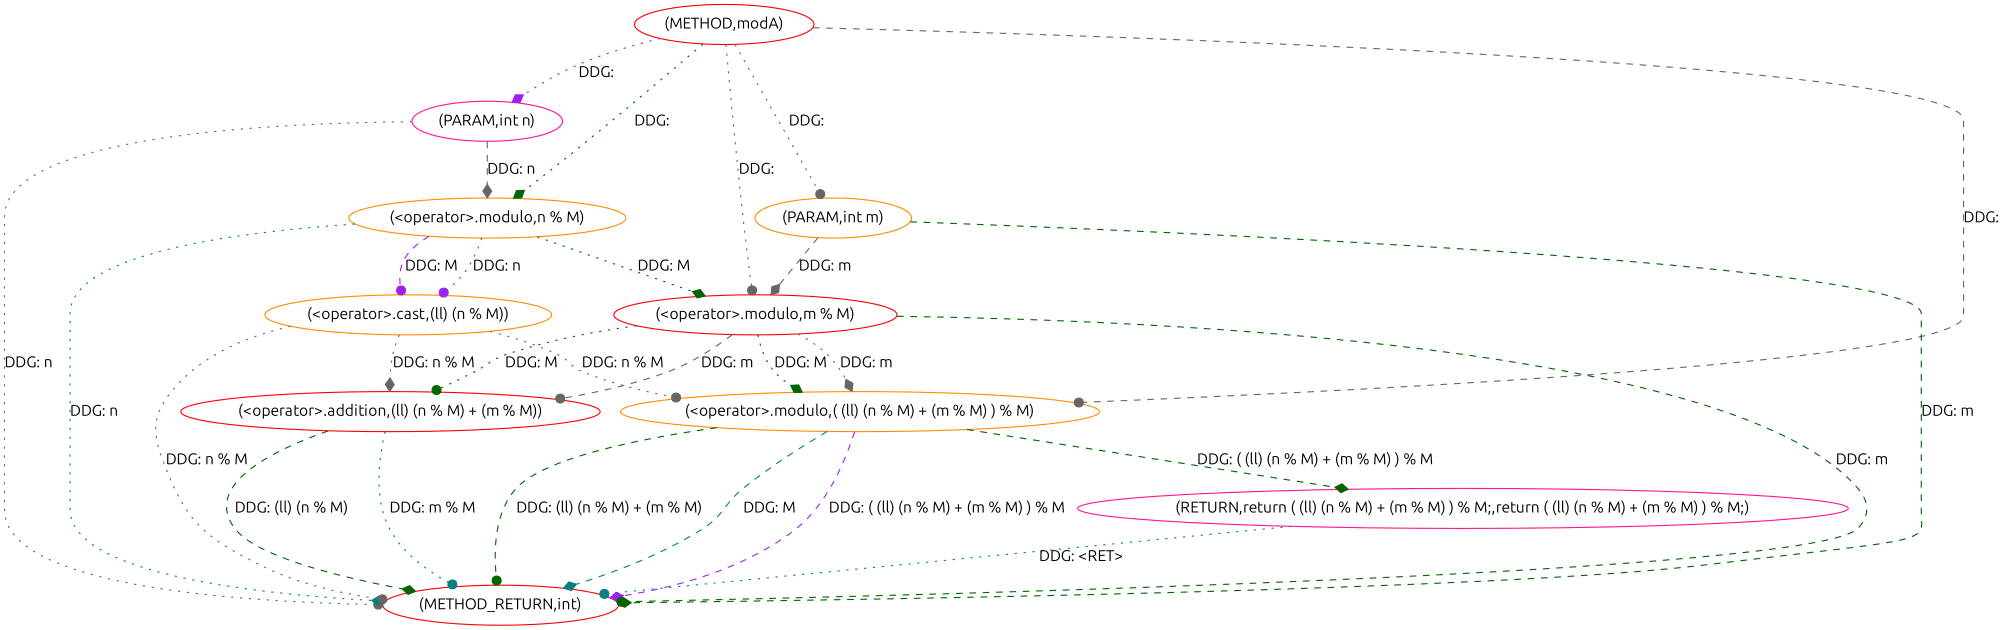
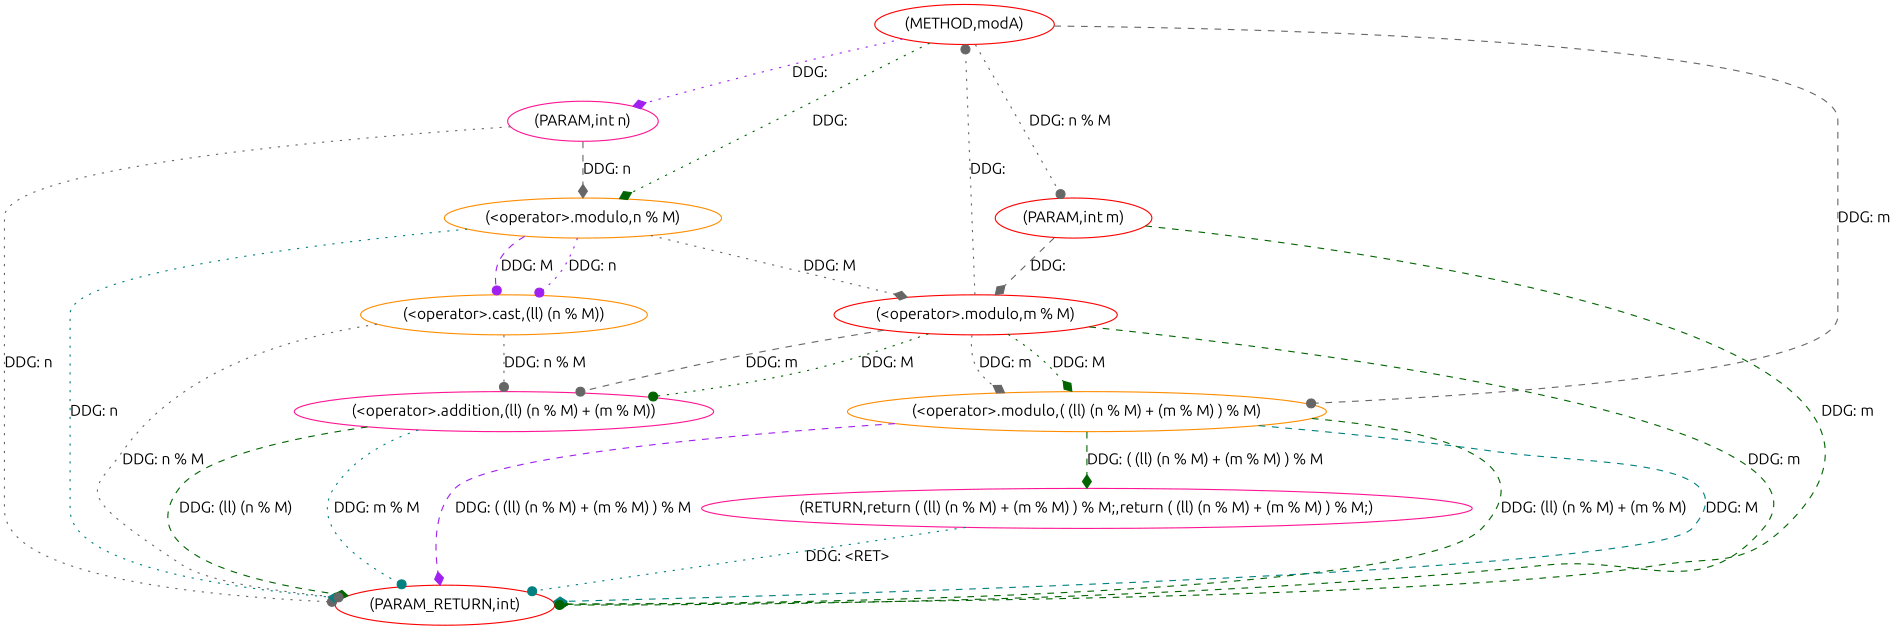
edge "(METHOD,modA)" -> "(PARAM,int m)": label "DDG: " -> "DDG: n % M"
edge "(METHOD,modA)" -> "(<operator>.modulo,m % M)": reversed
node "(PARAM,int m)": color darkorange -> red
edge "(METHOD,modA)" -> "(<operator>.modulo,( (ll) (n % M) + (m % M) ) % M)": label "DDG: " -> "DDG: m"
edge "(<operator>.modulo,n % M)" -> "(<operator>.modulo,m % M)": color darkgreen -> gray40
edge "(PARAM,int m)" -> "(<operator>.modulo,m % M)": label "DDG: m" -> "DDG: "
edge "(<operator>.cast,(ll) (n % M))" -> "(<operator>.addition,(ll) (n % M) + (m % M))": arrowhead diamond -> dot
edge "(<operator>.cast,(ll) (n % M))" -> "(<operator>.modulo,( (ll) (n % M) + (m % M) ) % M)": removed, label "DDG: n % M"
node "(<operator>.addition,(ll) (n % M) + (m % M))": color red -> deeppink
node "(METHOD_RETURN,int)": label "(METHOD_RETURN,int)" -> "(PARAM_RETURN,int)"
